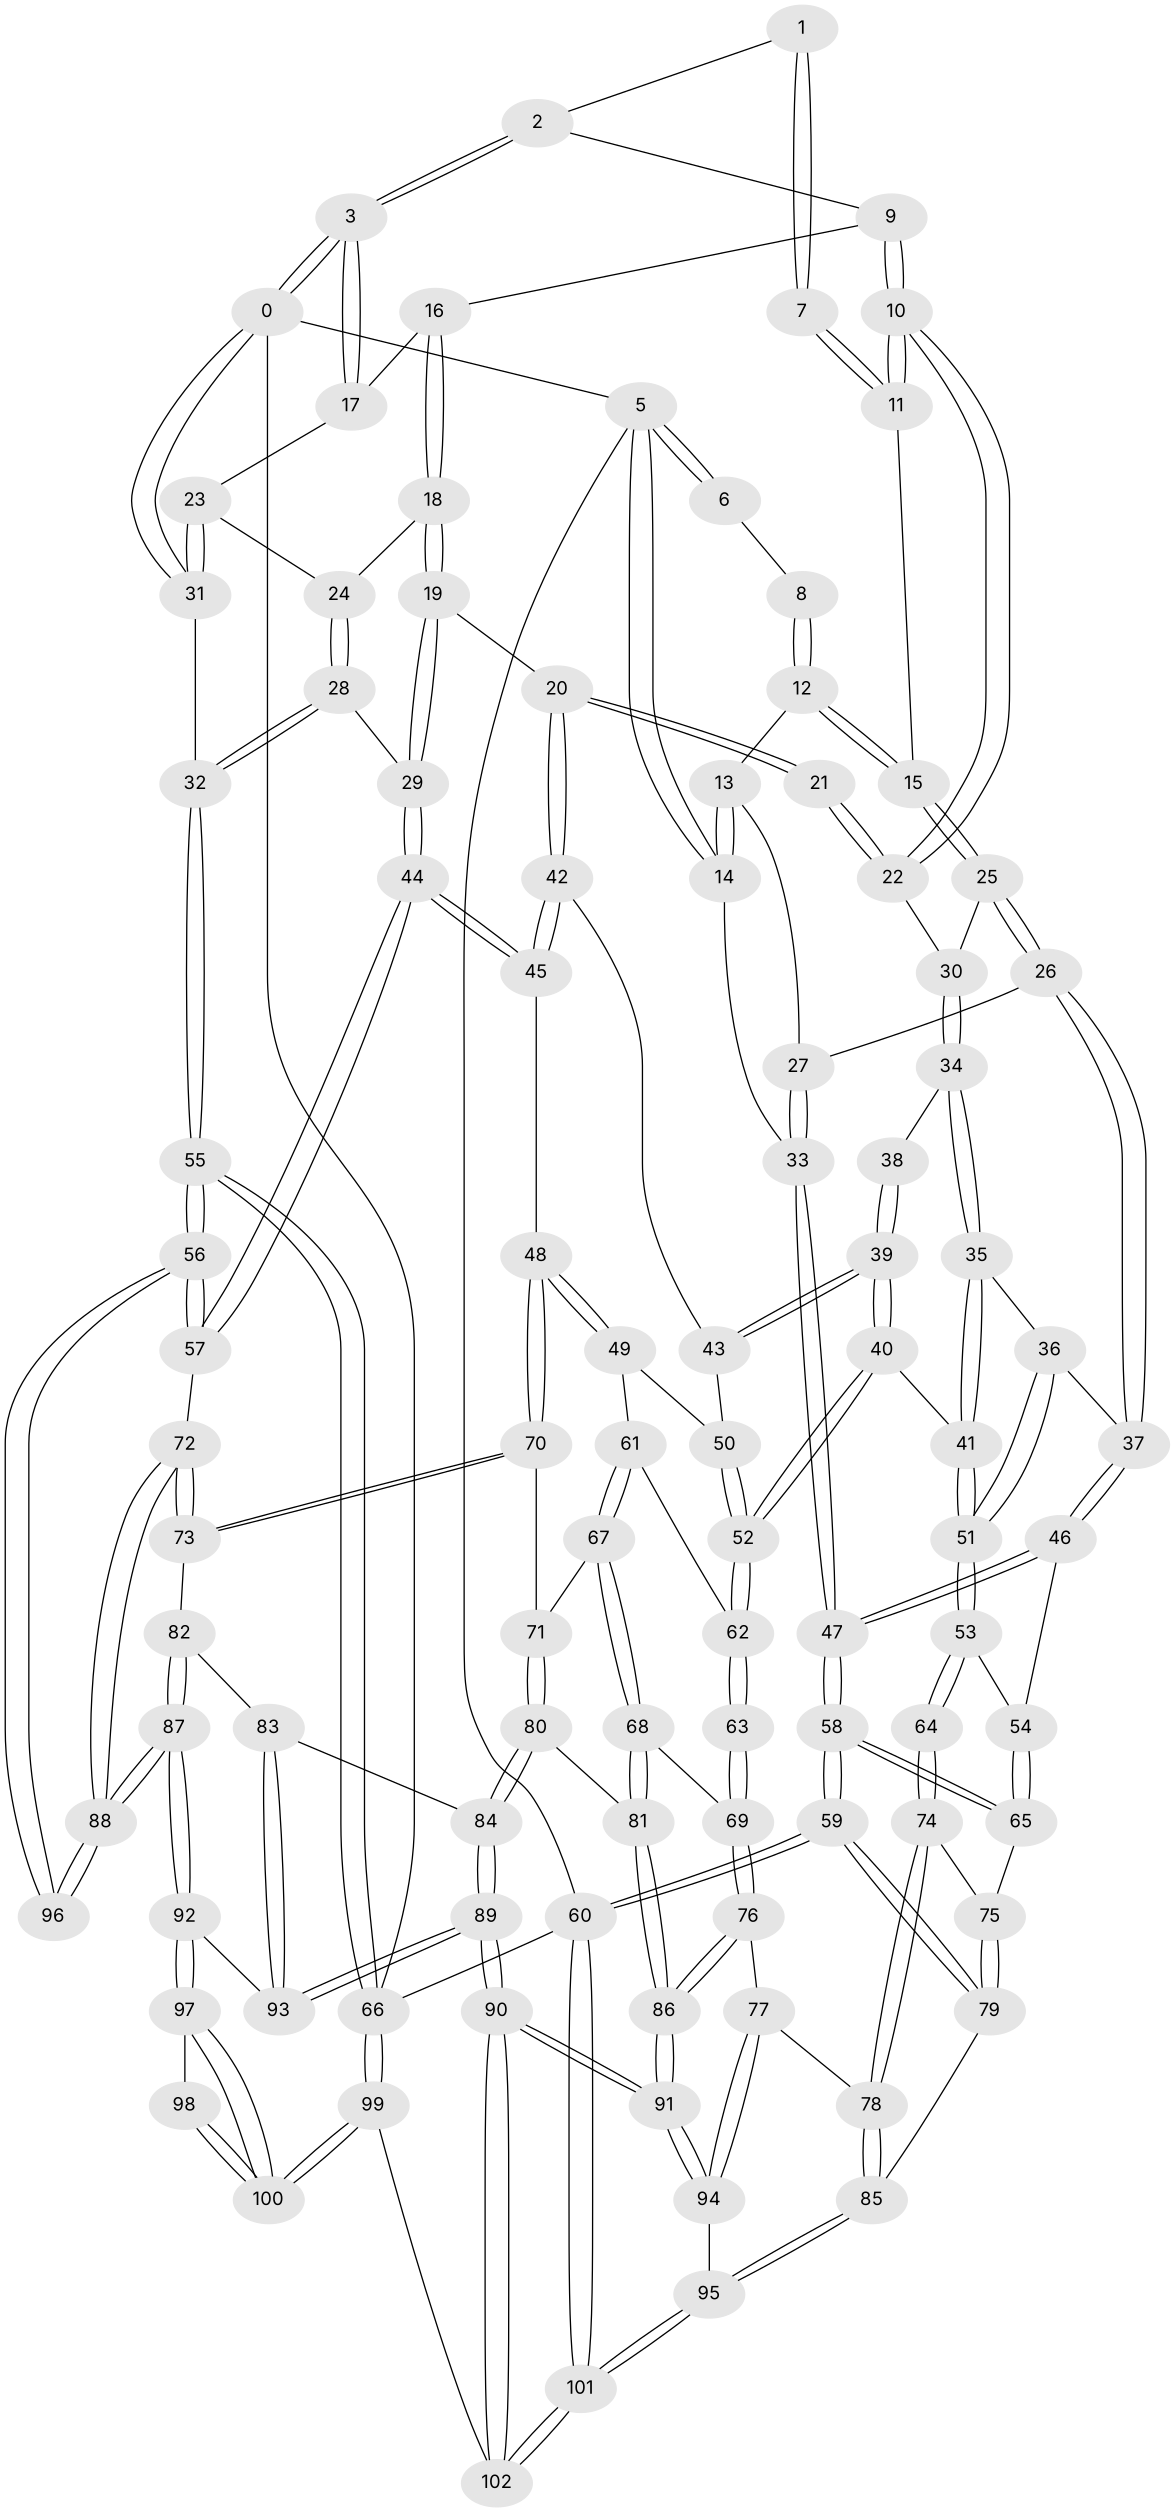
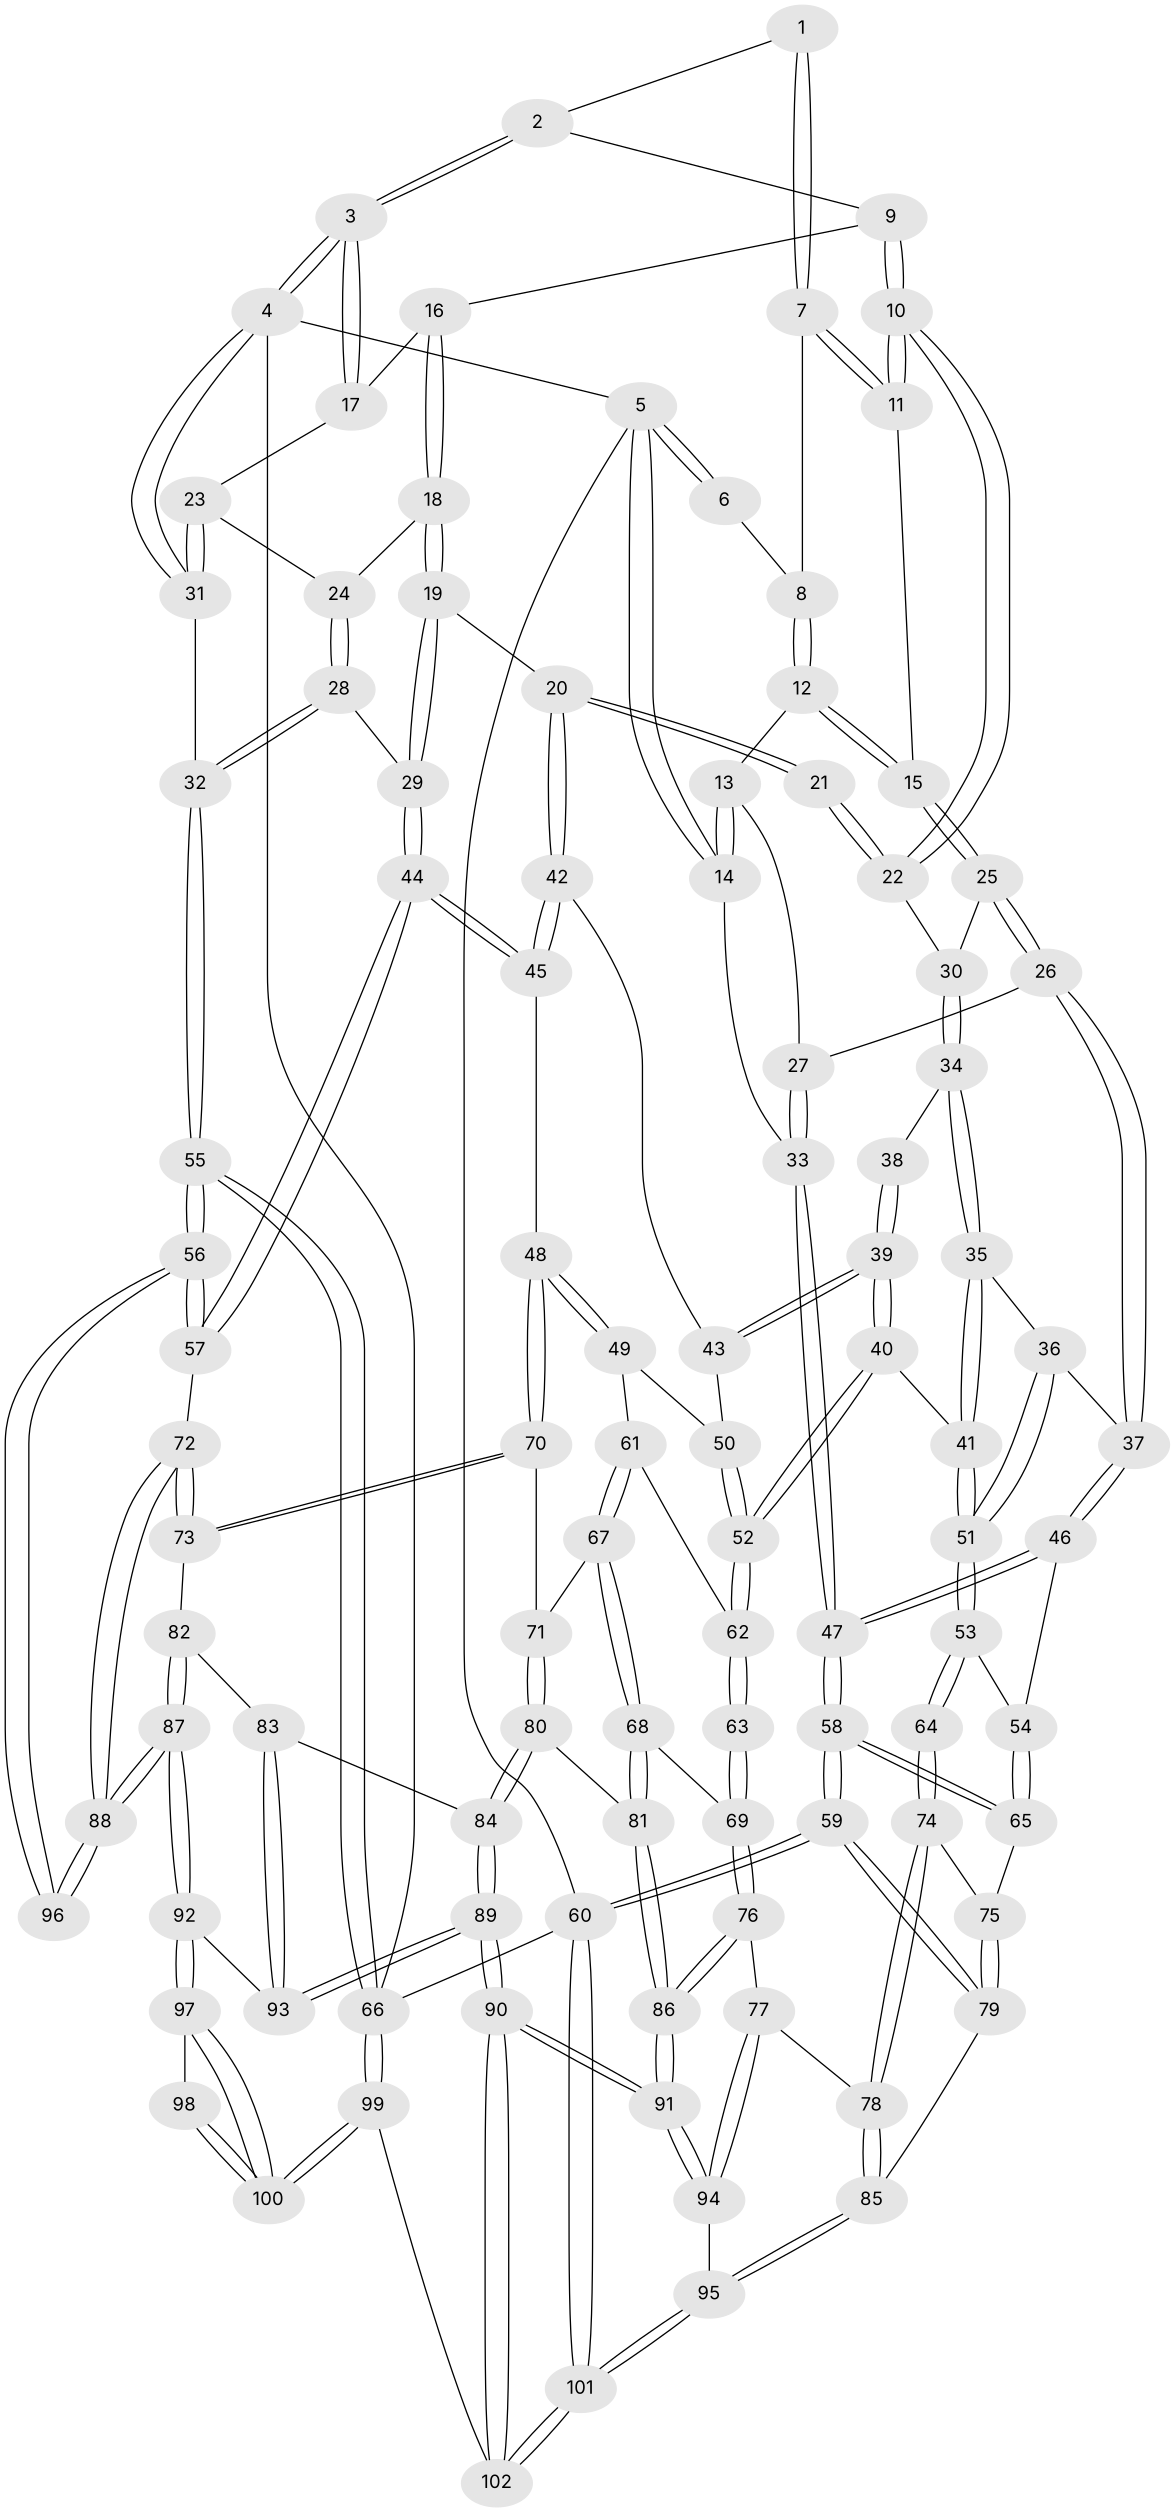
node "0": label "0" -> "4"
edge "7" -- "8": added
